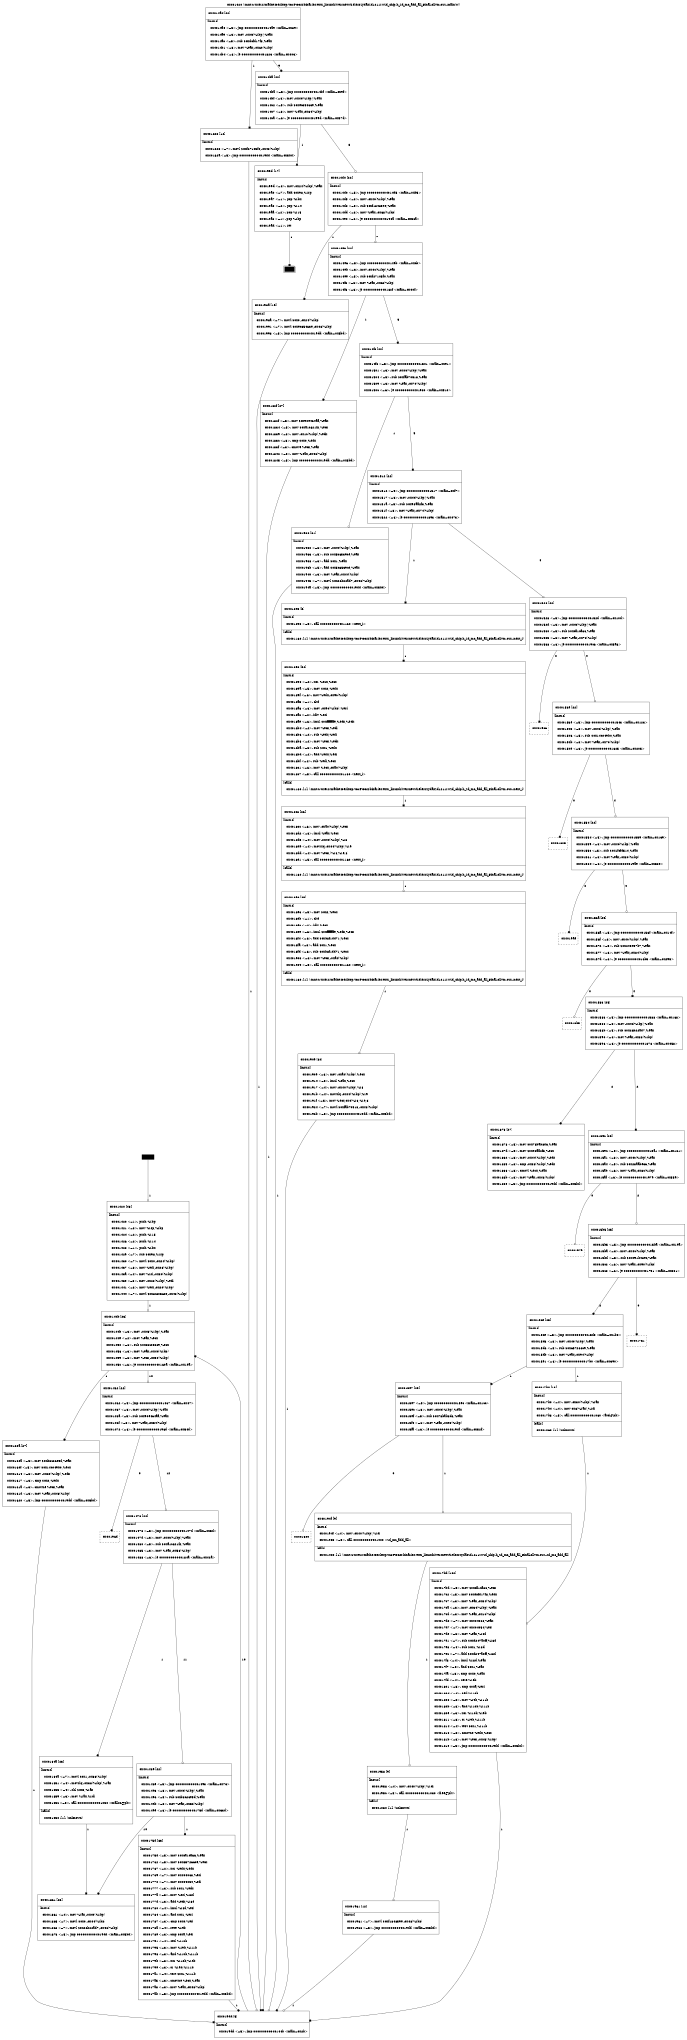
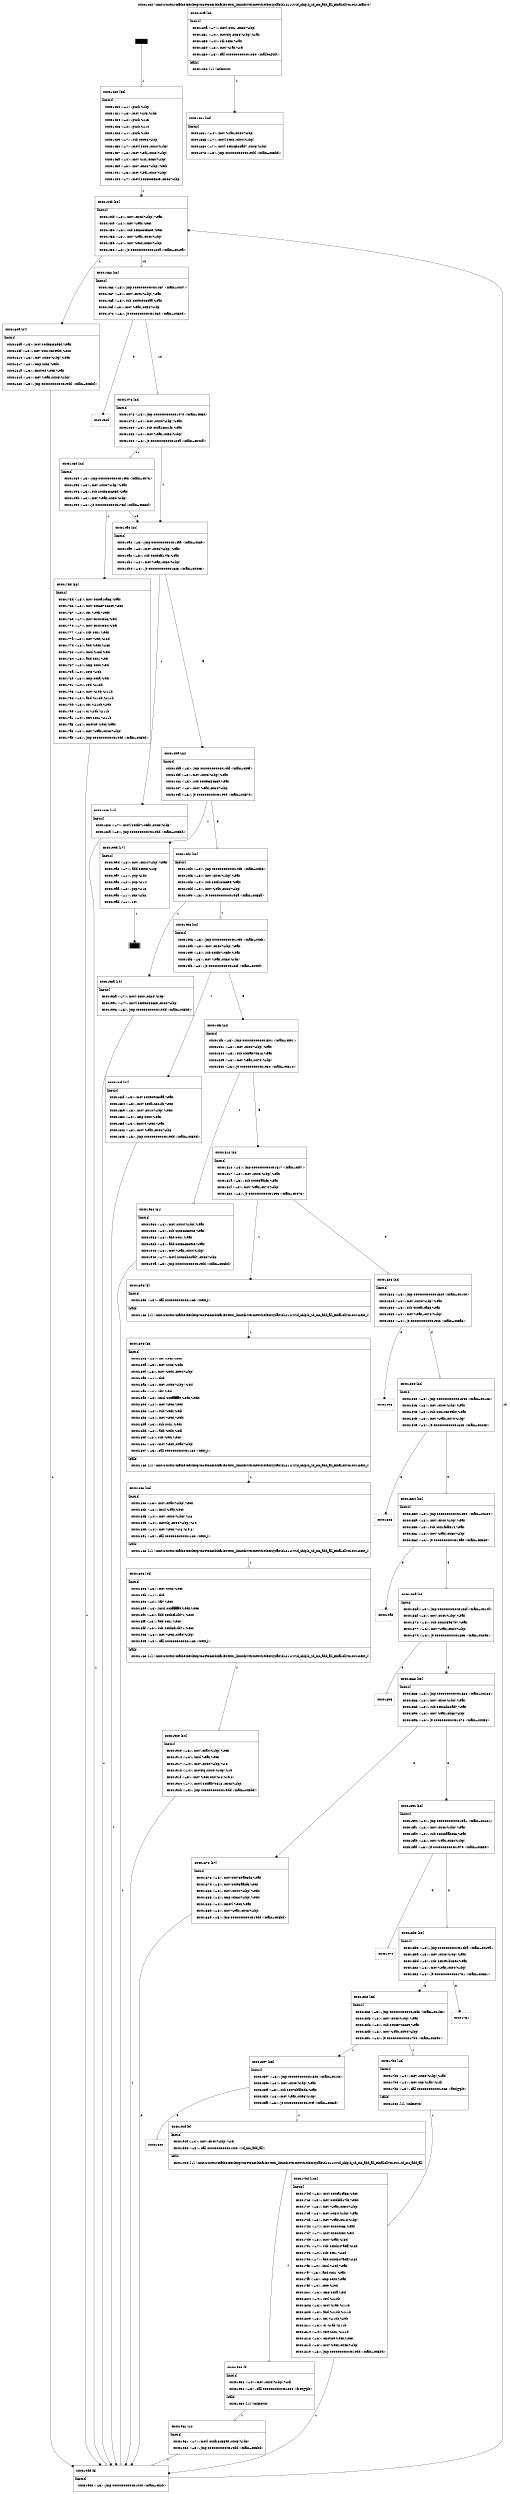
edge "0x401420 [43]" -> "0x40144b [23]": arrowhead odot -> box
edge "0x401478 [22]" -> "0x40184a [23]": now "0x401478 [22]" -> "0x4014a4 [22]"
edge "0x40148e [22]" -> "0x401861 [23]": now "0x40148e [22]" -> "0x4014a4 [22]"
edge "0x401878 [27]" -> "0x4019dd [5]": added, label "2"
